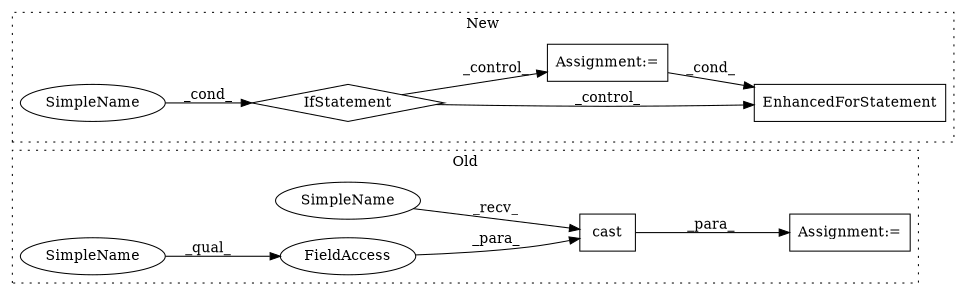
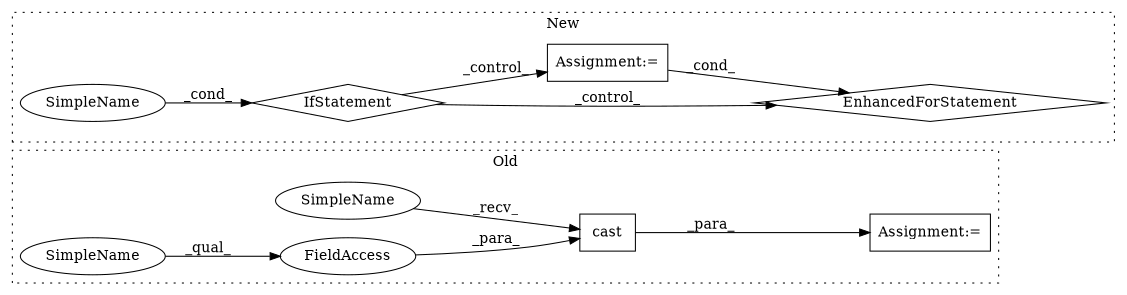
node "EnhancedForStatement": shape box -> diamond
